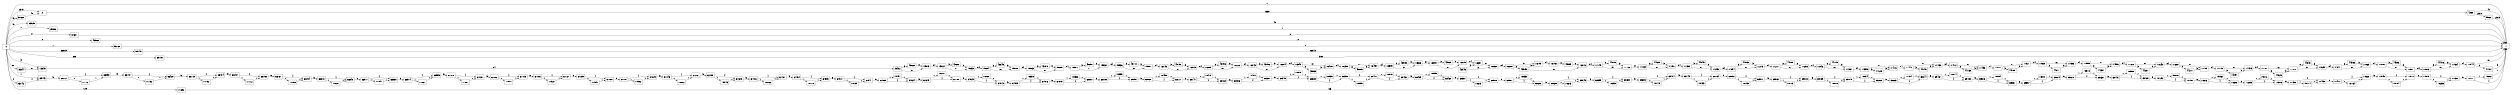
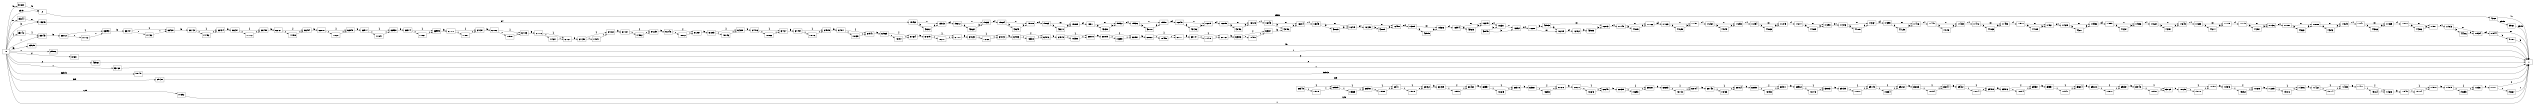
edge "68327" -> "68348": now "68327" -> "43796"
